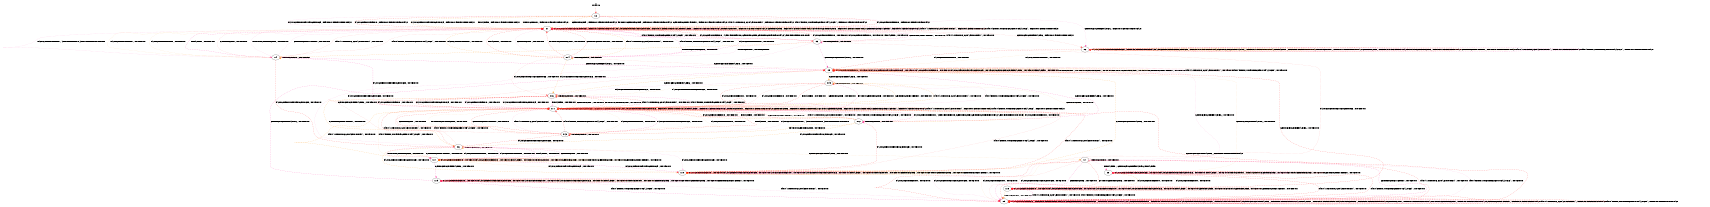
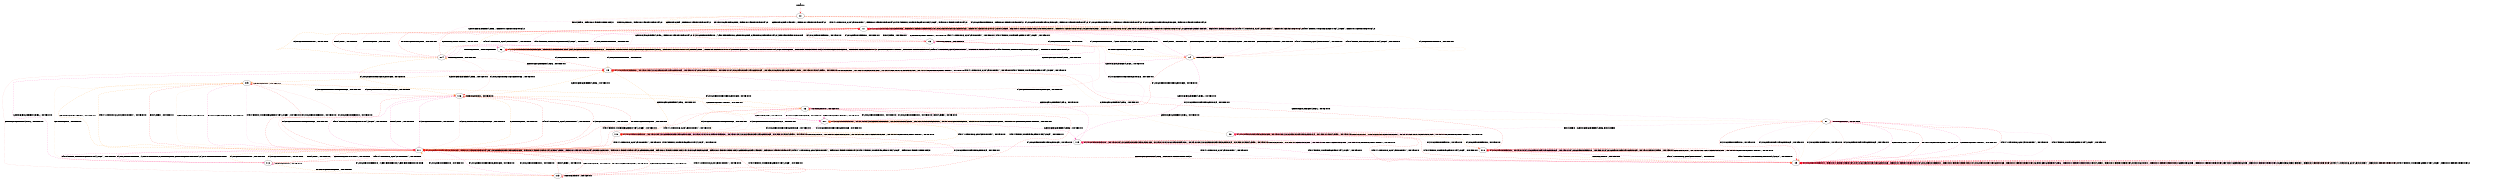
edge "s12" -> "s6": now "s15" -> "s6"
